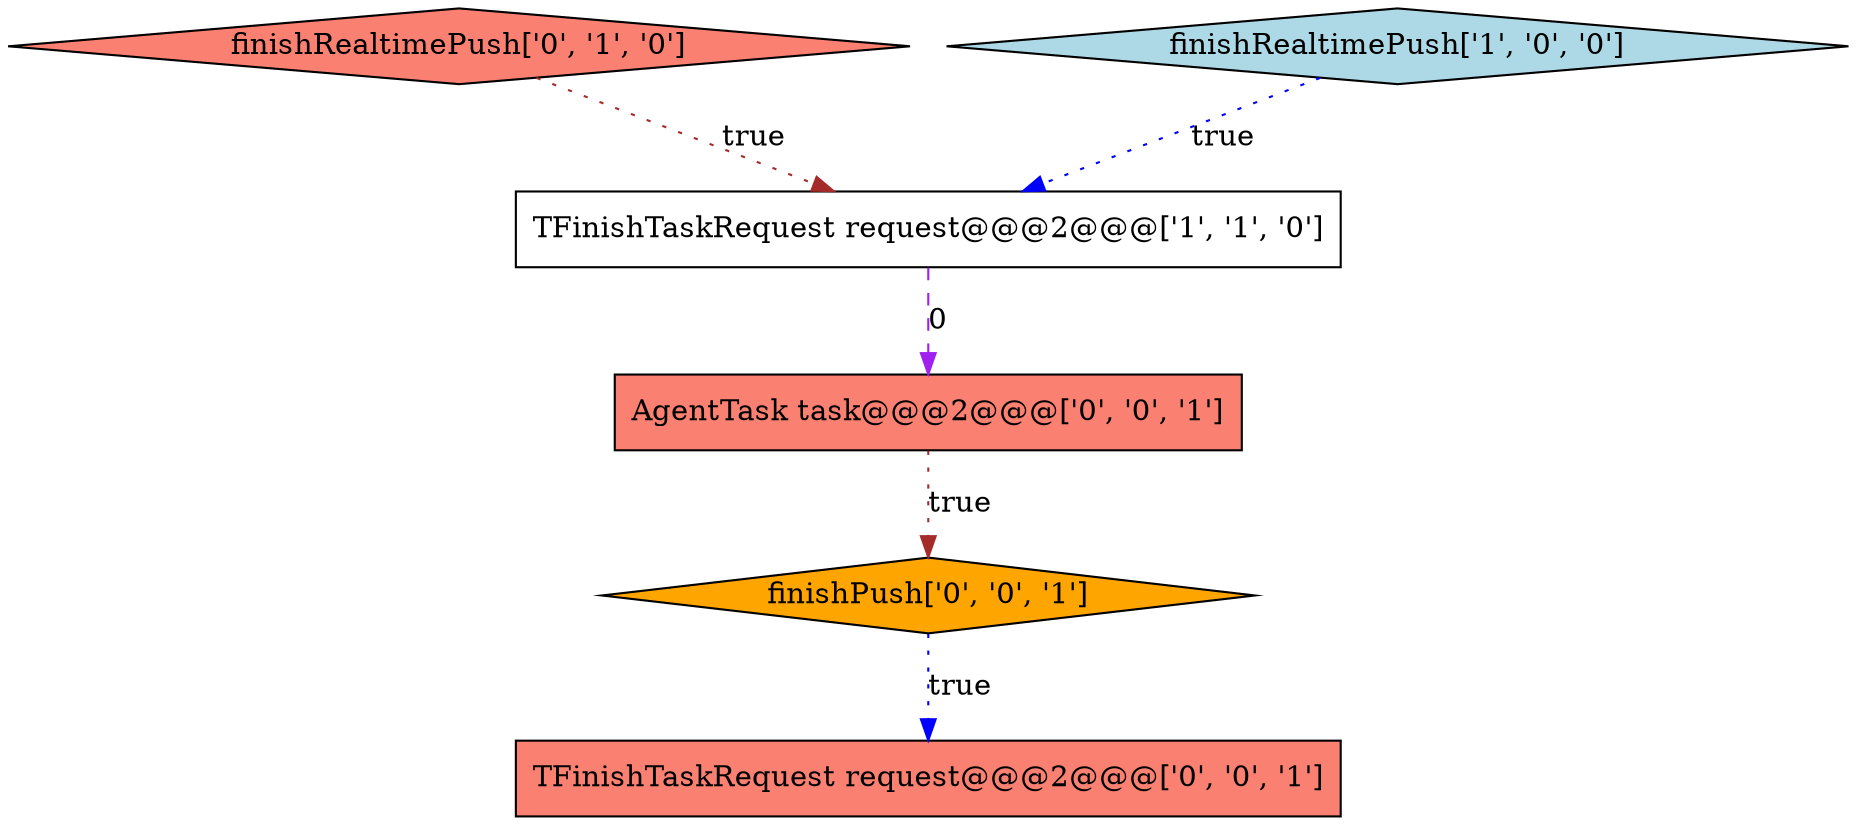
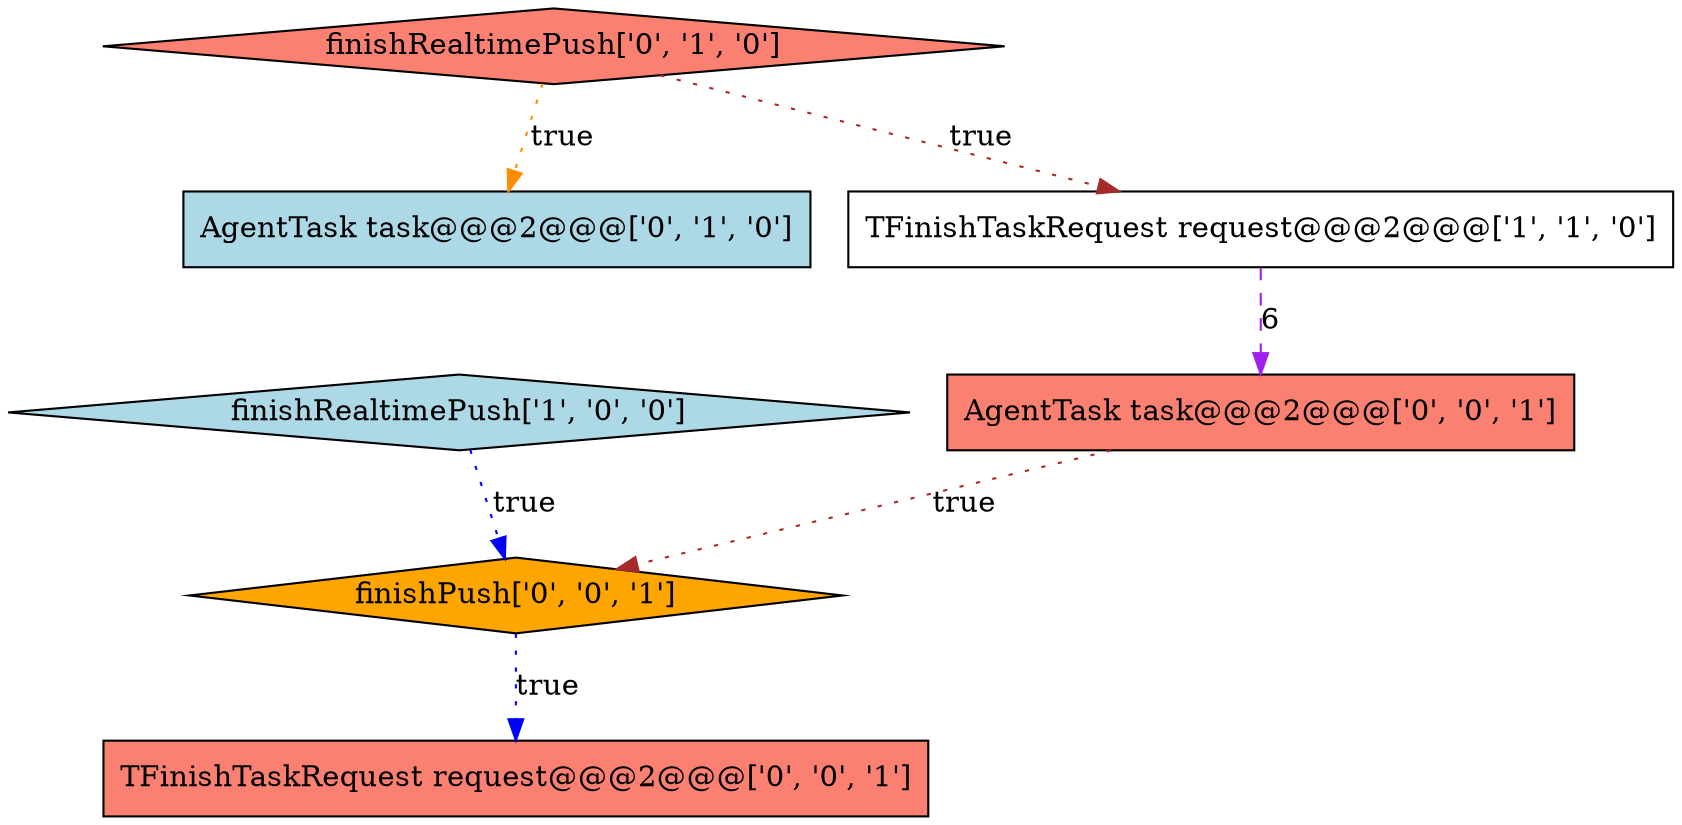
edge "finishRealtimePush['1', '0', '0']" -> "TFinishTaskRequest request@@@2@@@['1', '1', '0']": now "finishRealtimePush['1', '0', '0']" -> "finishPush['0', '0', '1']"
node "AgentTask task@@@2@@@['0', '1', '0']": added
edge "TFinishTaskRequest request@@@2@@@['1', '1', '0']" -> "AgentTask task@@@2@@@['0', '0', '1']": label "0" -> "6"
